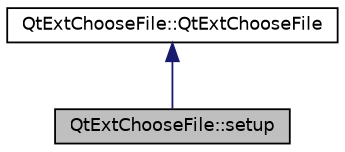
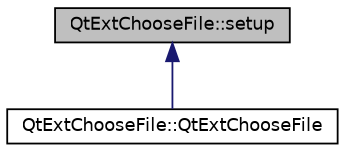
edge "QtExtChooseFile::setup" -> "QtExtChooseFile::QtExtChooseFile": reversed
